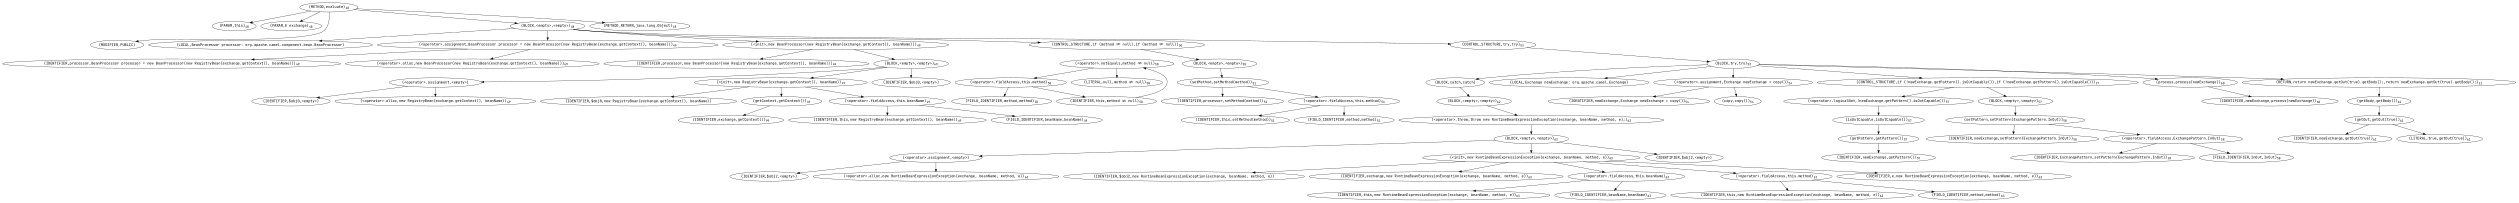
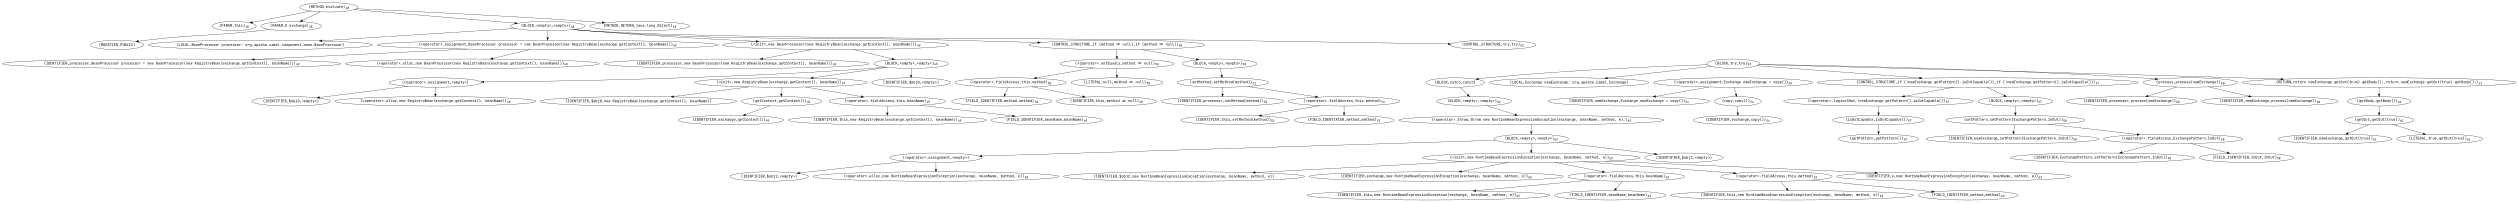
edge "(METHOD,evaluate)" -> "(MODIFIER,PUBLIC)": now "(PARAM,E exchange)" -> "(MODIFIER,PUBLIC)"
edge "(CONTROL_STRUCTURE,try,try)" -> "(BLOCK,try,try)": removed
edge "(BLOCK,try,try)" -> "(<operator>.assignment,Exchange newExchange = copy())": removed
edge "(IDENTIFIER,this,method != null)" -> "(<operator>.notEquals,method != null)": now "(CONTROL_STRUCTURE,if (method != null),if (method != null))" -> "(<operator>.notEquals,method != null)"
node "(IDENTIFIER,processor,process(newExchange))": added
node "(IDENTIFIER,exchange,copy())": added
node "(IDENTIFIER,newExchange,getPattern())": removed
